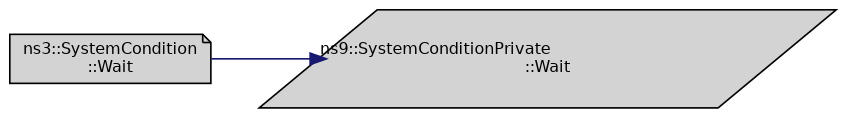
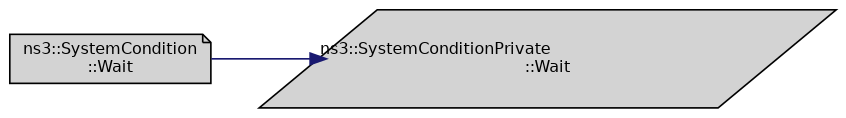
node "ns9::SystemConditionPrivate ::Wait": label "ns9::SystemConditionPrivate ::Wait" -> "ns3::SystemConditionPrivate ::Wait"
